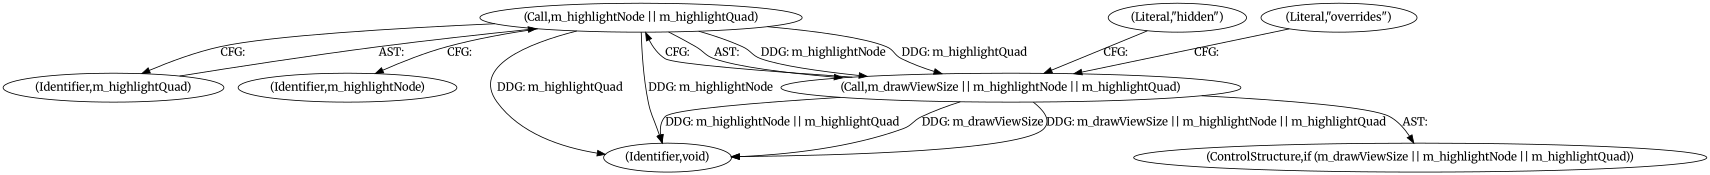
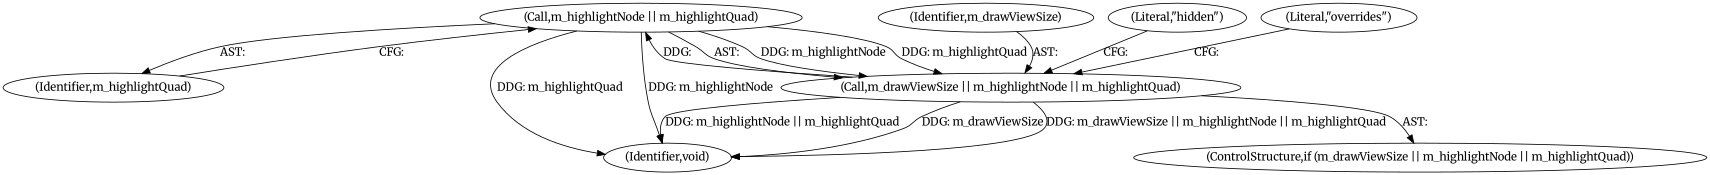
node "(Identifier,m_drawViewSize)": added
edge "(Call,m_highlightNode || m_highlightQuad)" -> "(Identifier,m_highlightQuad)": label "CFG: " -> "AST: "
edge "(Identifier,m_highlightQuad)" -> "(Call,m_highlightNode || m_highlightQuad)": label "AST: " -> "CFG: "
edge "(Call,m_drawViewSize || m_highlightNode || m_highlightQuad)" -> "(Call,m_highlightNode || m_highlightQuad)": label "CFG: " -> "DDG: "
node "(Identifier,m_highlightNode)": removed
